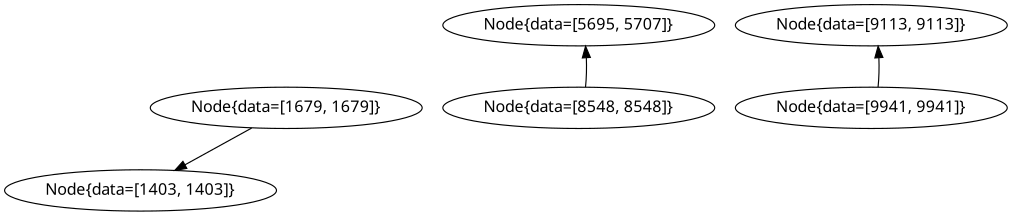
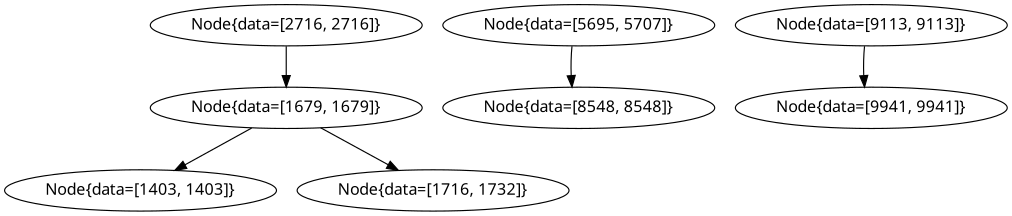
node "Node{data=[2716, 2716]}": added
edge "Node{data=[8548, 8548]}" -> "Node{data=[5695, 5707]}": reversed
edge "Node{data=[9941, 9941]}" -> "Node{data=[9113, 9113]}": reversed
node "Node{data=[1716, 1732]}": added
